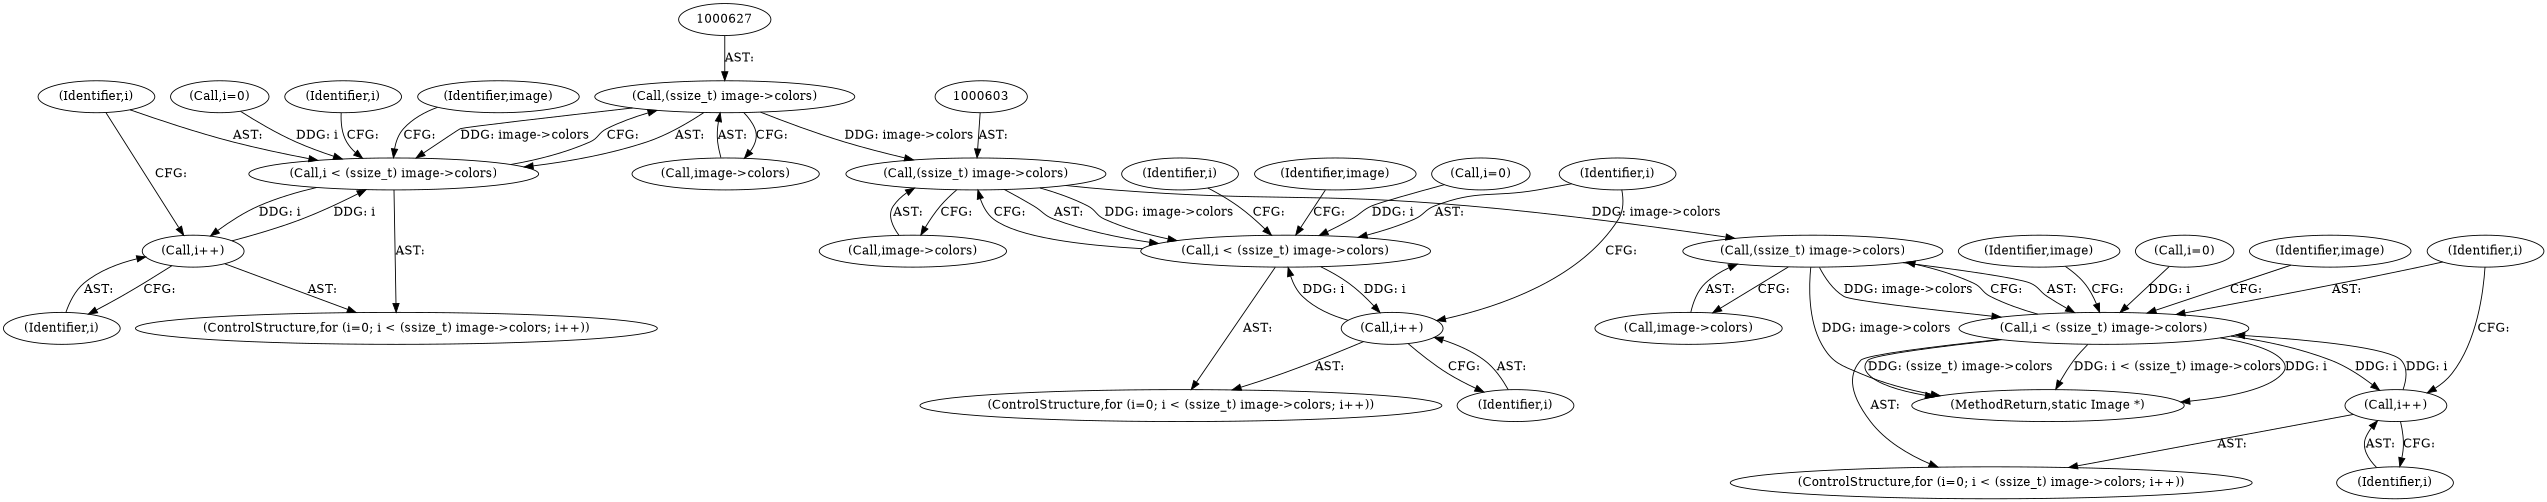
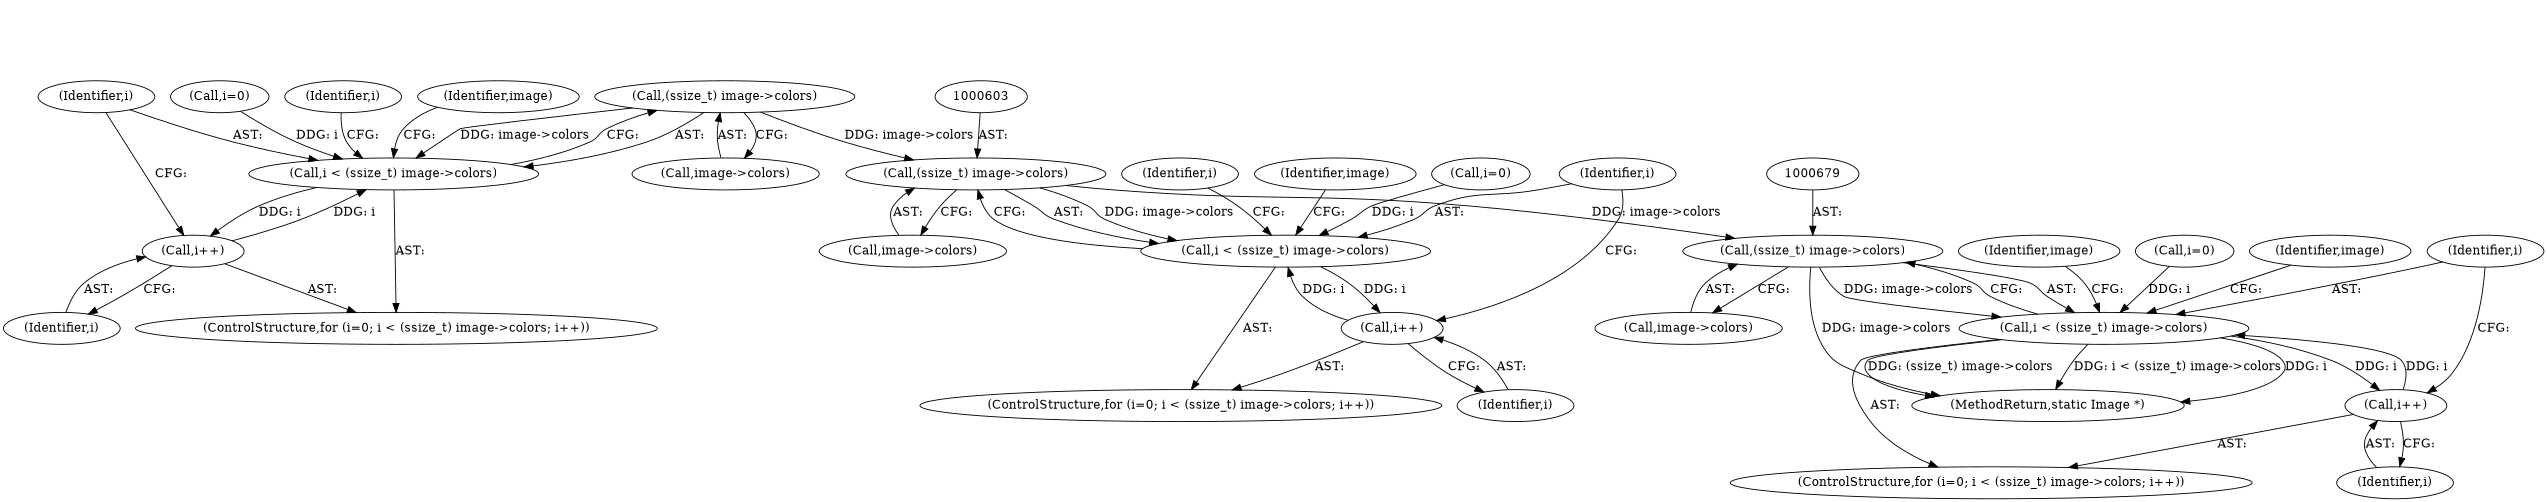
node "1000627": removed
node "1000679": added
